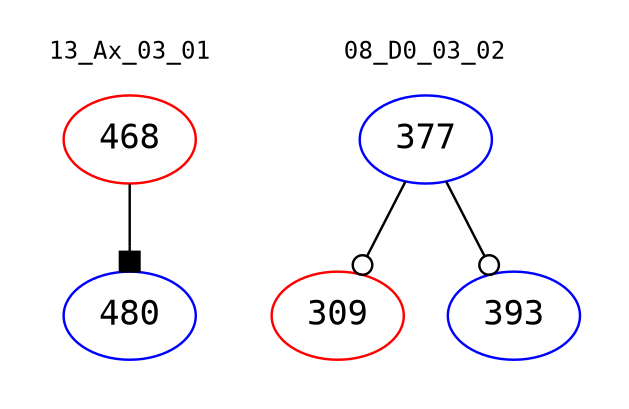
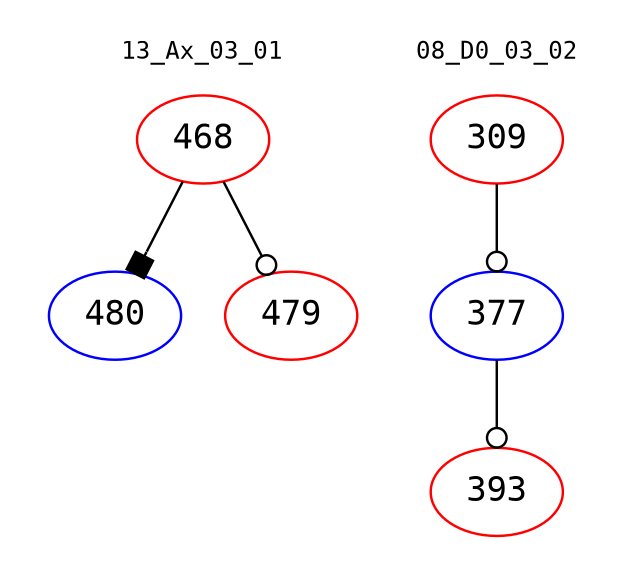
edge "377" -> "309": reversed
node "479": added
node "393": color blue -> red
